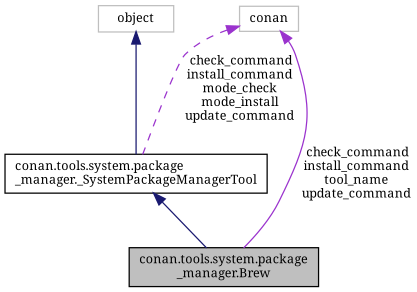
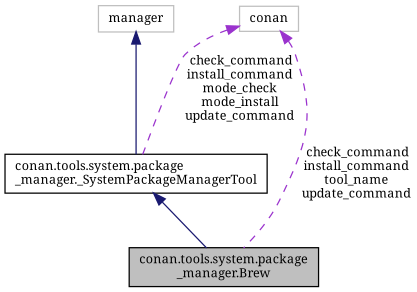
node "object": label "object" -> "manager"
edge "conan.tools.system.package _manager.Brew" -> "conan": style solid -> dashed
